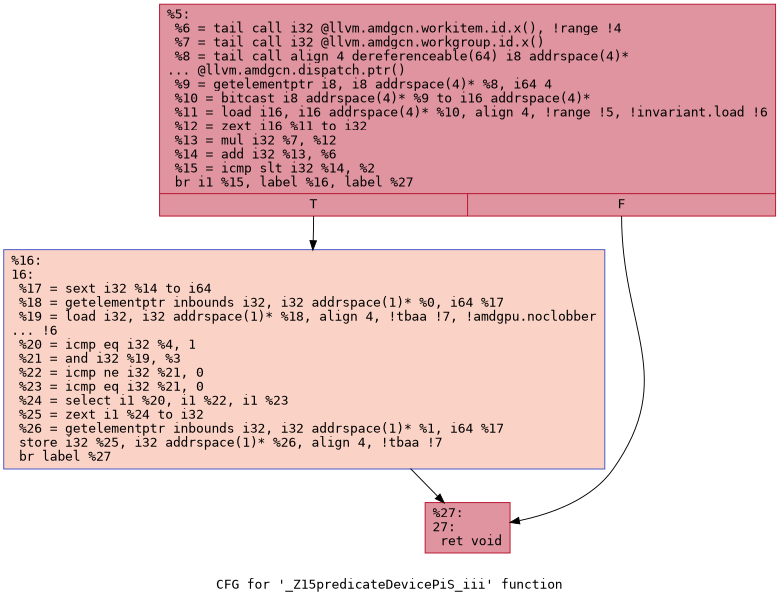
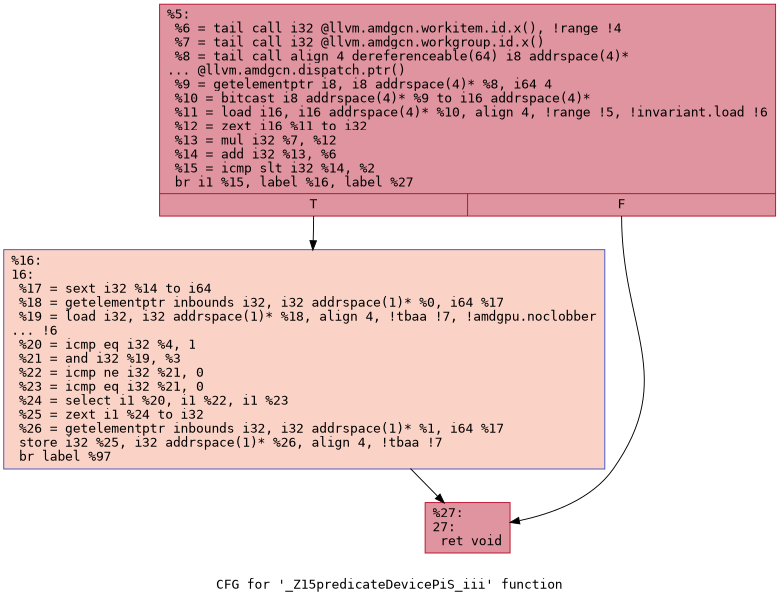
node "%16:": text "br label %27" -> "br label %97"
